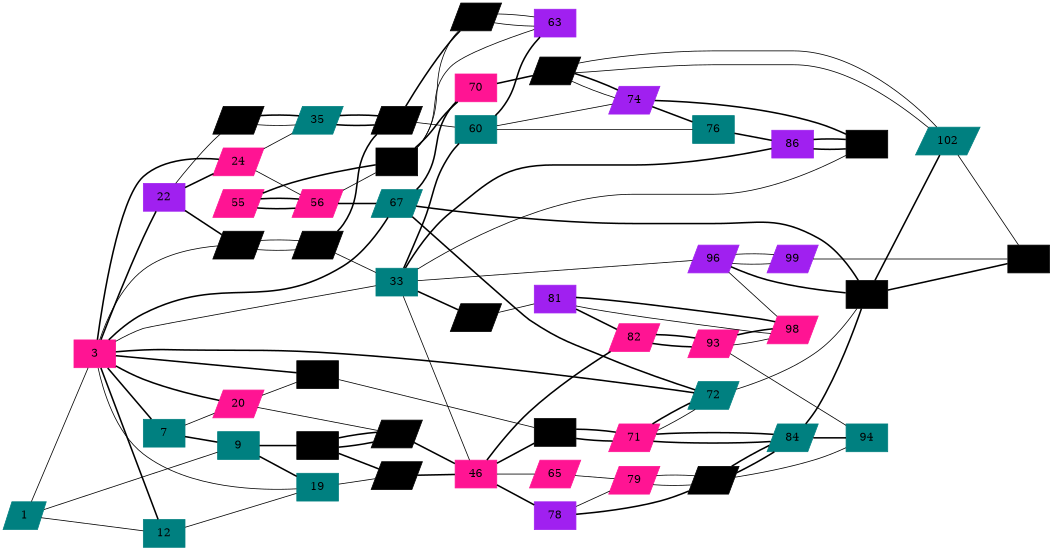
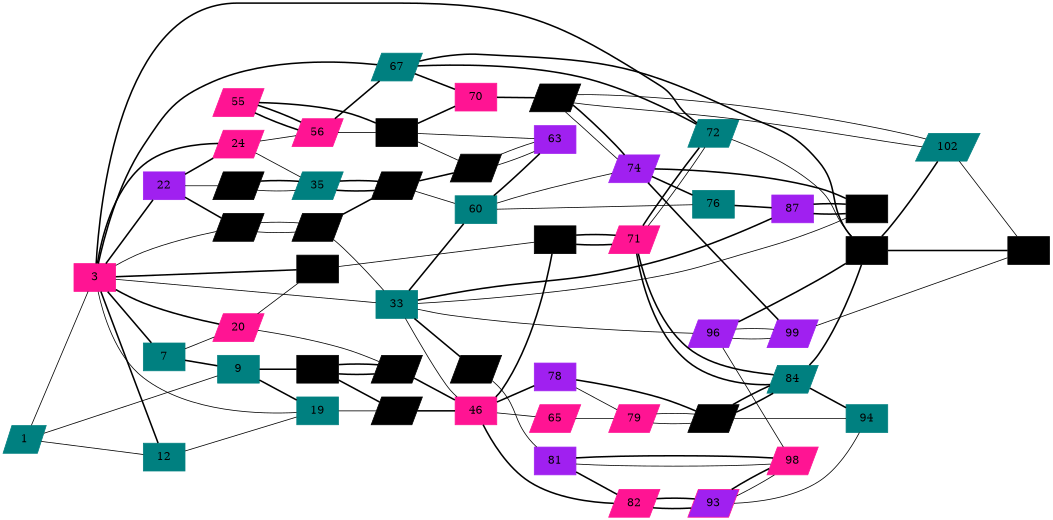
node "86": label "86" -> "87"
edge "74" -- "99": added
node "93": fillcolor deeppink -> purple
